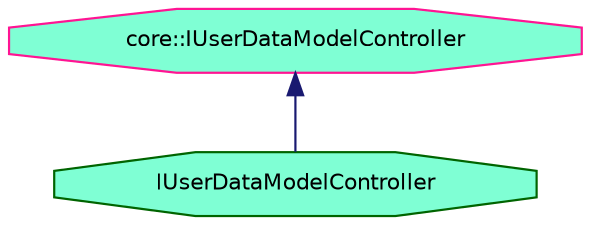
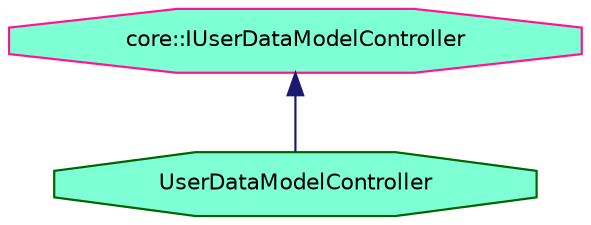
node "IUserDataModelController": label "IUserDataModelController" -> "UserDataModelController"
